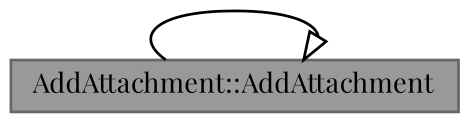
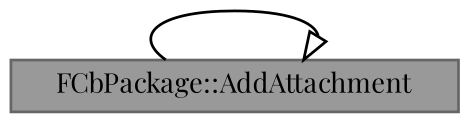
node "AddAttachment::AddAttachment": label "AddAttachment::AddAttachment" -> "FCbPackage::AddAttachment"
